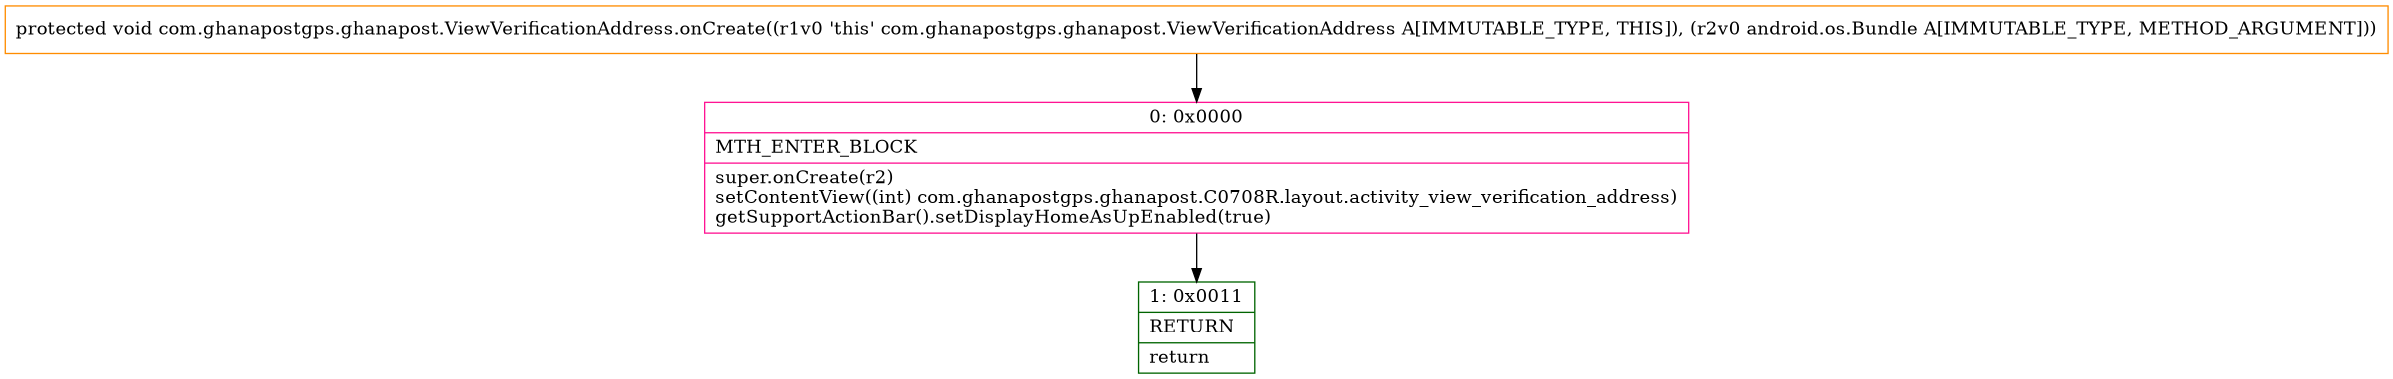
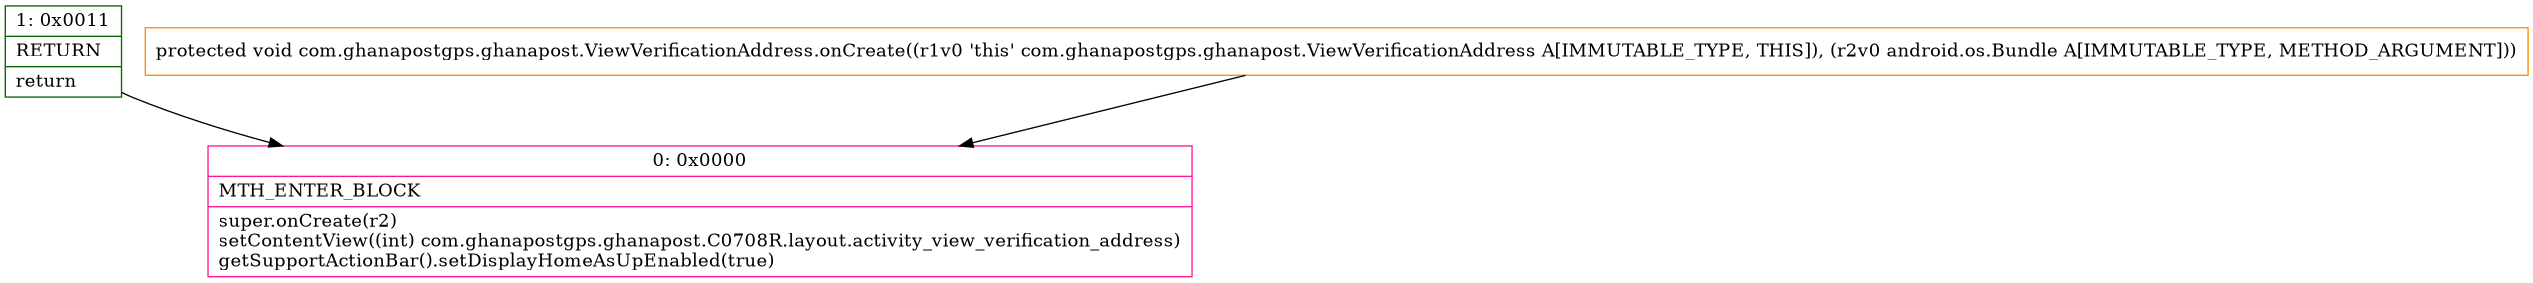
edge "0: 0x0000" -> "1: 0x0011": reversed
